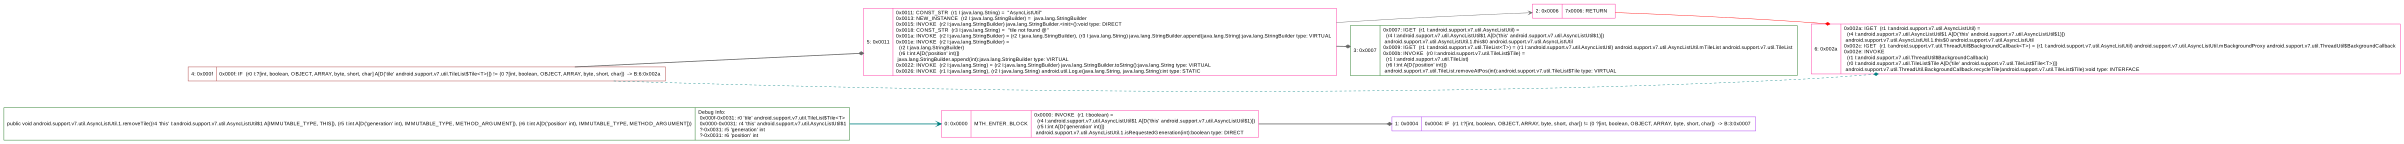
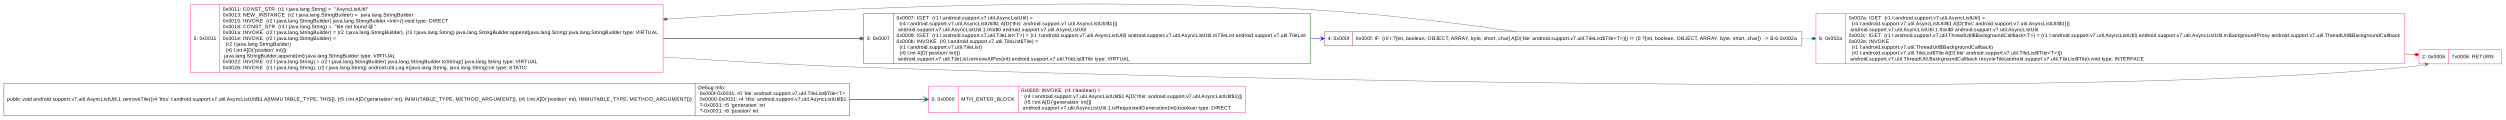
edge "2: 0x0006" -> "6: 0x002a": reversed
edge "3: 0x0007" -> "4: 0x000f": added
edge "4: 0x000f" -> "5: 0x0011": style bold -> solid
node "1: 0x0004": removed
